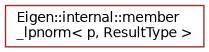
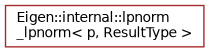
node "Eigen::internal::member _lpnorm< p, ResultType >": label "Eigen::internal::member _lpnorm< p, ResultType >" -> "Eigen::internal::lpnorm _lpnorm< p, ResultType >"
